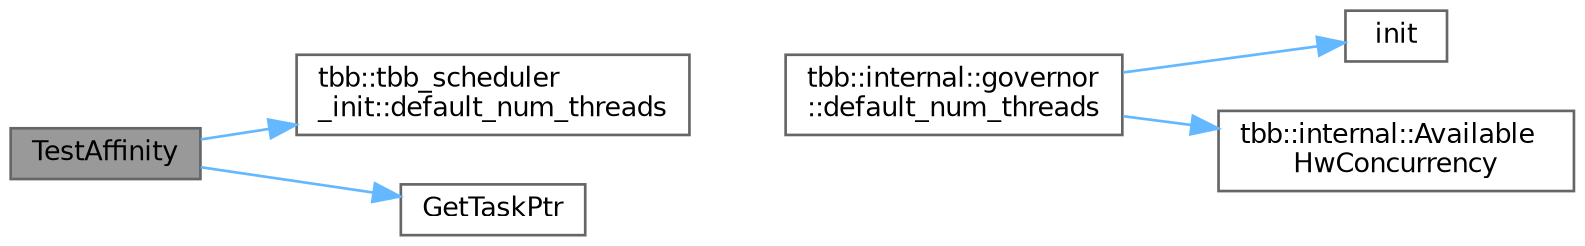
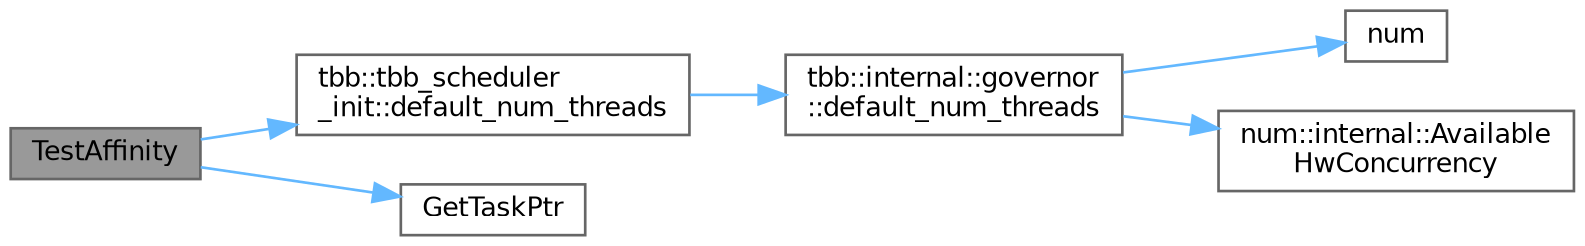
node "init": label "init" -> "num"
edge "tbb::tbb_scheduler _init::default_num_threads" -> "tbb::internal::governor ::default_num_threads": added
node "tbb::internal::Available HwConcurrency": label "tbb::internal::Available HwConcurrency" -> "num::internal::Available HwConcurrency"
